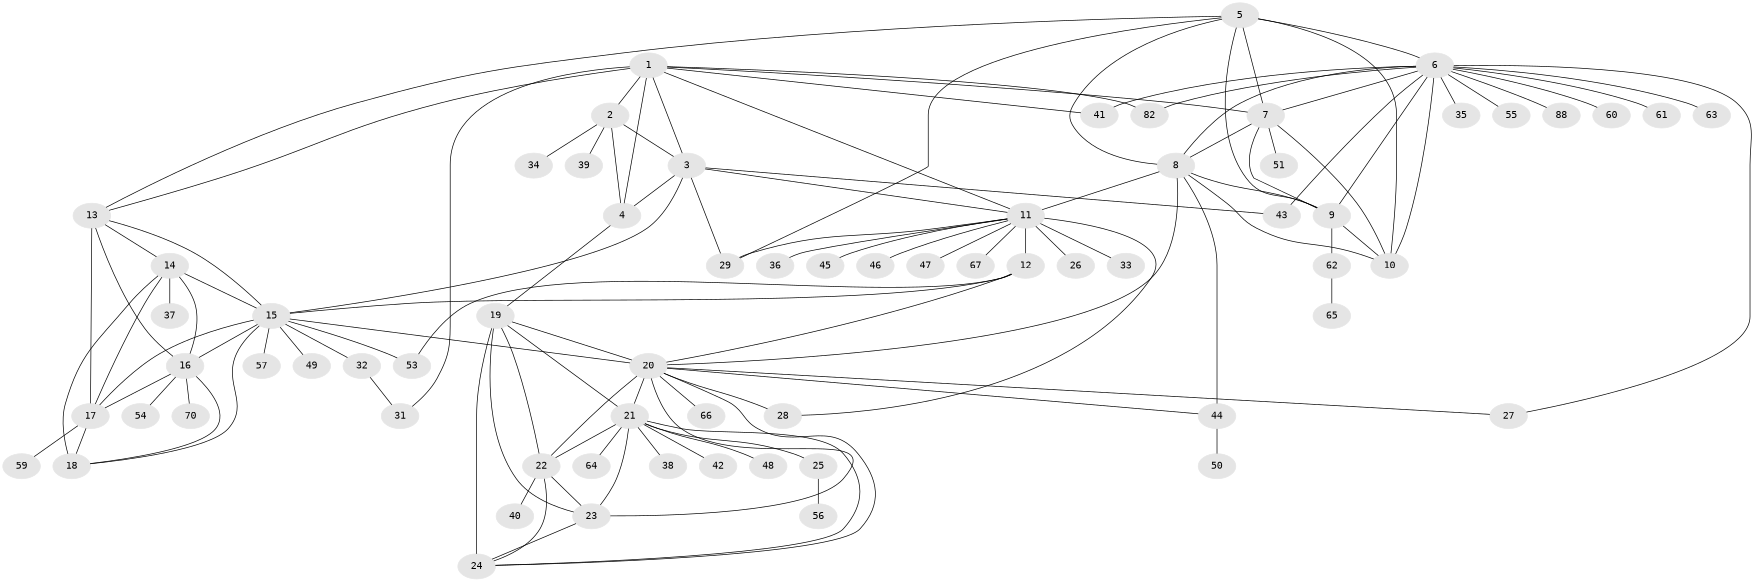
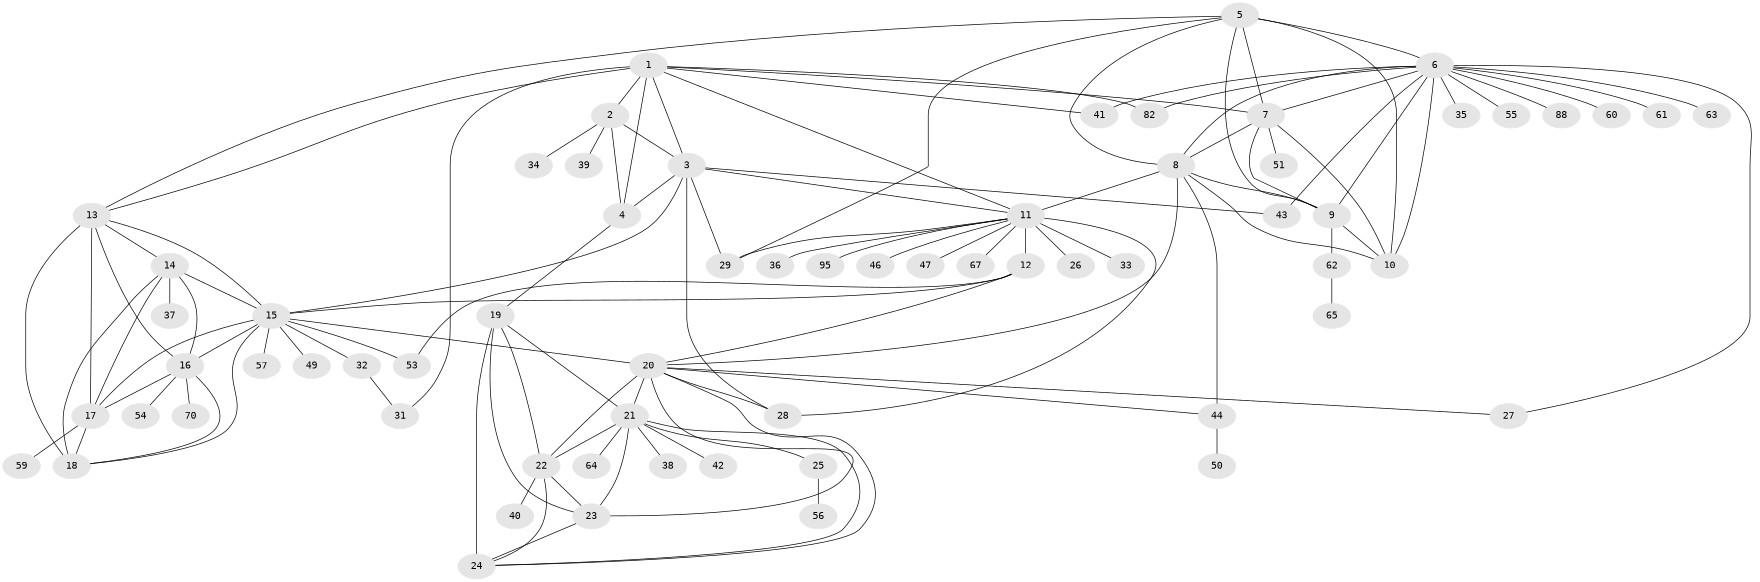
node "45": label "45" -> "95"
edge "3" -- "28": added
edge "13" -- "18": added
edge "19" -- "20": removed
node "66": removed
node "48": removed
